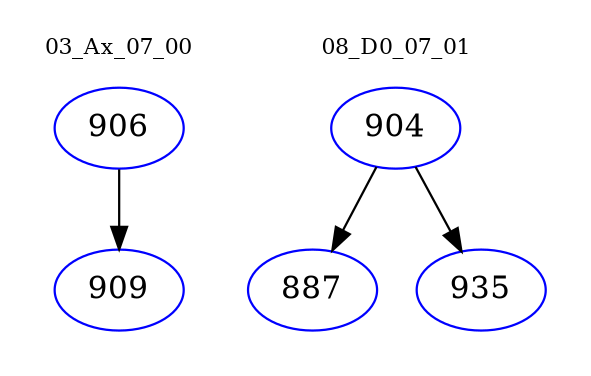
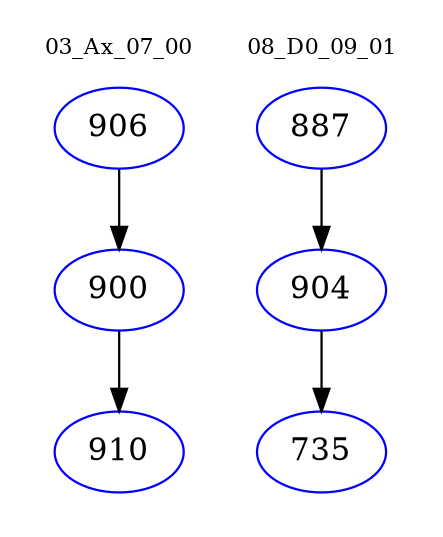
cluster "08_D0_07_01": label "08_D0_07_01" -> "08_D0_09_01"
edge "904" -> "887": reversed
node "909": label "909" -> "900"
node "935": label "935" -> "735"
node "910": added
